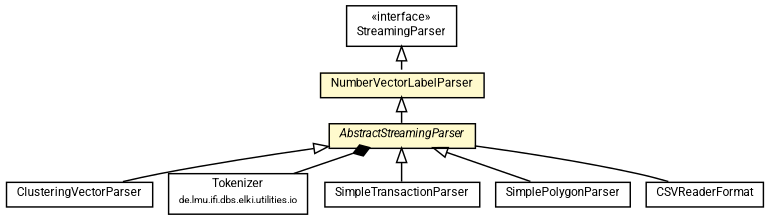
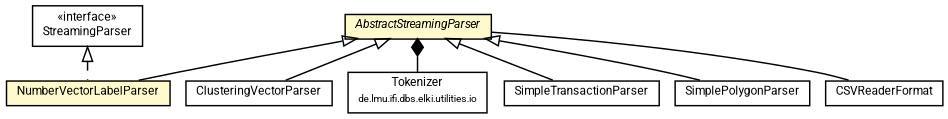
edge "AbstractStreamingParser" -> "NumberVectorLabelParser": reversed
